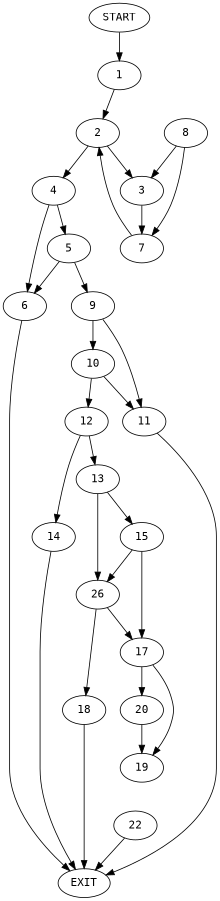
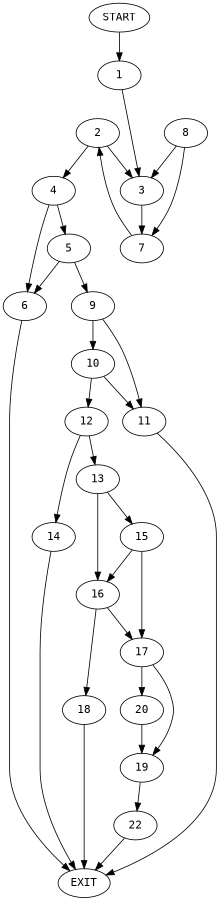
edge "1" -> "2": now "1" -> "3"
node "26": label "26" -> "16"
edge "19" -> "22": added
